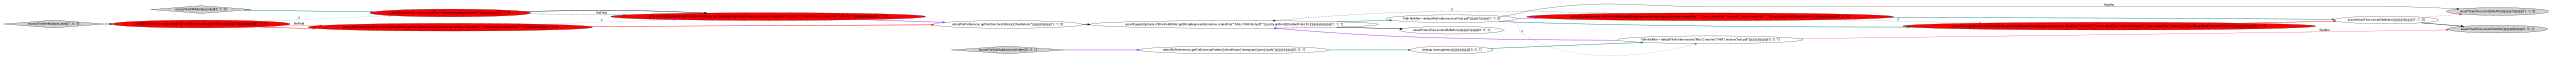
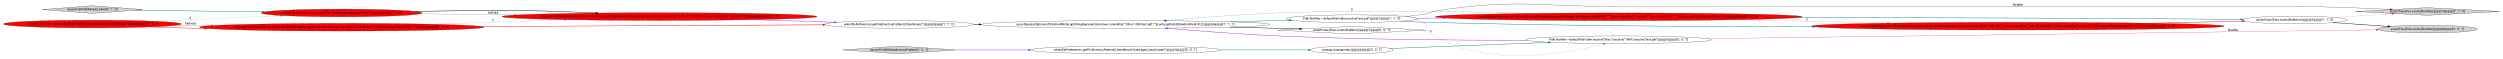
node "assertTrue(Files.exists(fileAfter))@@@10@@@['1', '1', '0']": shape ellipse -> diamond
node "movesFileWithMulitpleLinked['1', '0', '0']": removed
node "assertFalse(Files.exists(fileBefore))@@@7@@@['0', '0', '1']": shape ellipse -> diamond
